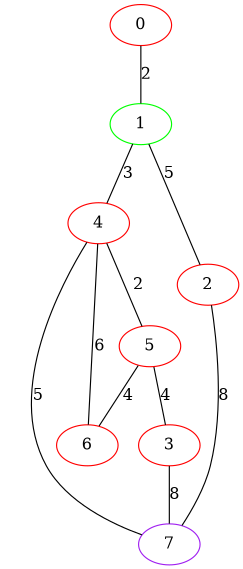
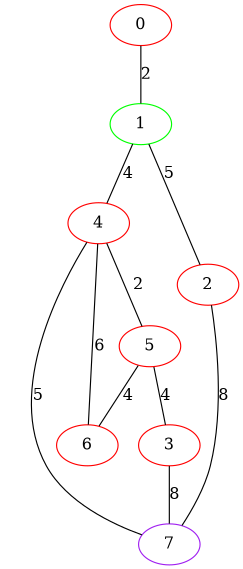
edge "1" -- "4": label "3" -> "4"
